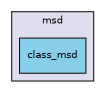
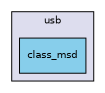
cluster "msd": label "msd" -> "usb"
